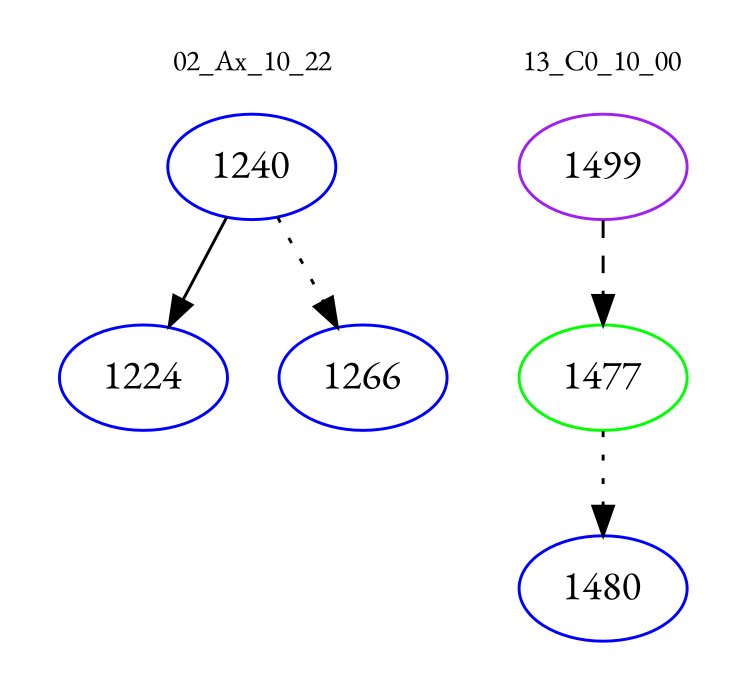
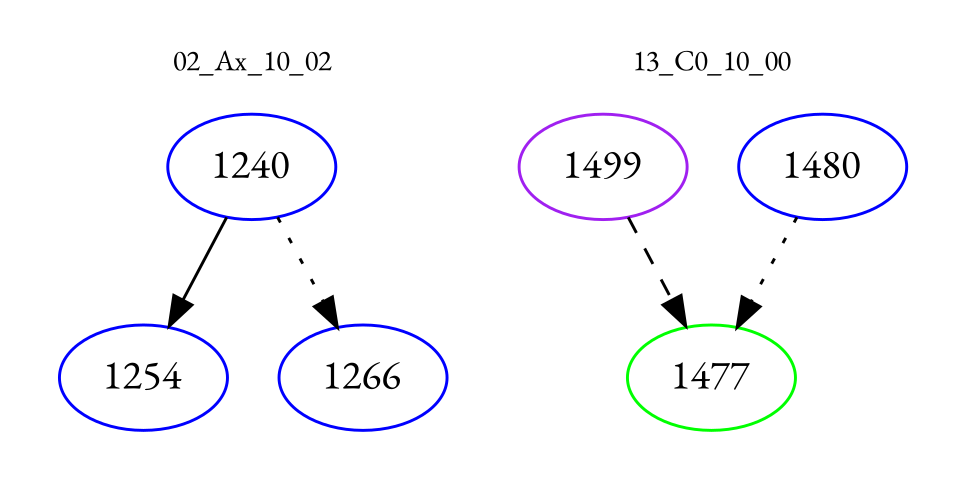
cluster "02_Ax_10_22": label "02_Ax_10_22" -> "02_Ax_10_02"
node "1224": label "1224" -> "1254"
edge "1477" -> "1480": reversed
